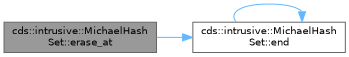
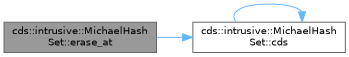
node "cds::intrusive::MichaelHash Set::end": label "cds::intrusive::MichaelHash Set::end" -> "cds::intrusive::MichaelHash Set::cds"
